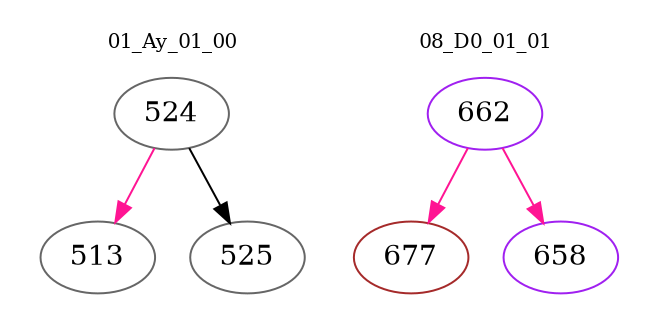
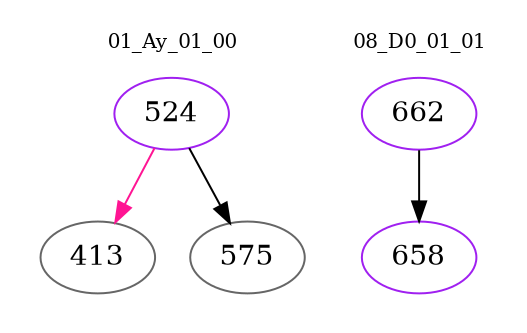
node "524": color gray40 -> purple
edge "662" -> "658": color deeppink -> black
node "513": label "513" -> "413"
node "525": label "525" -> "575"
node "677": removed
